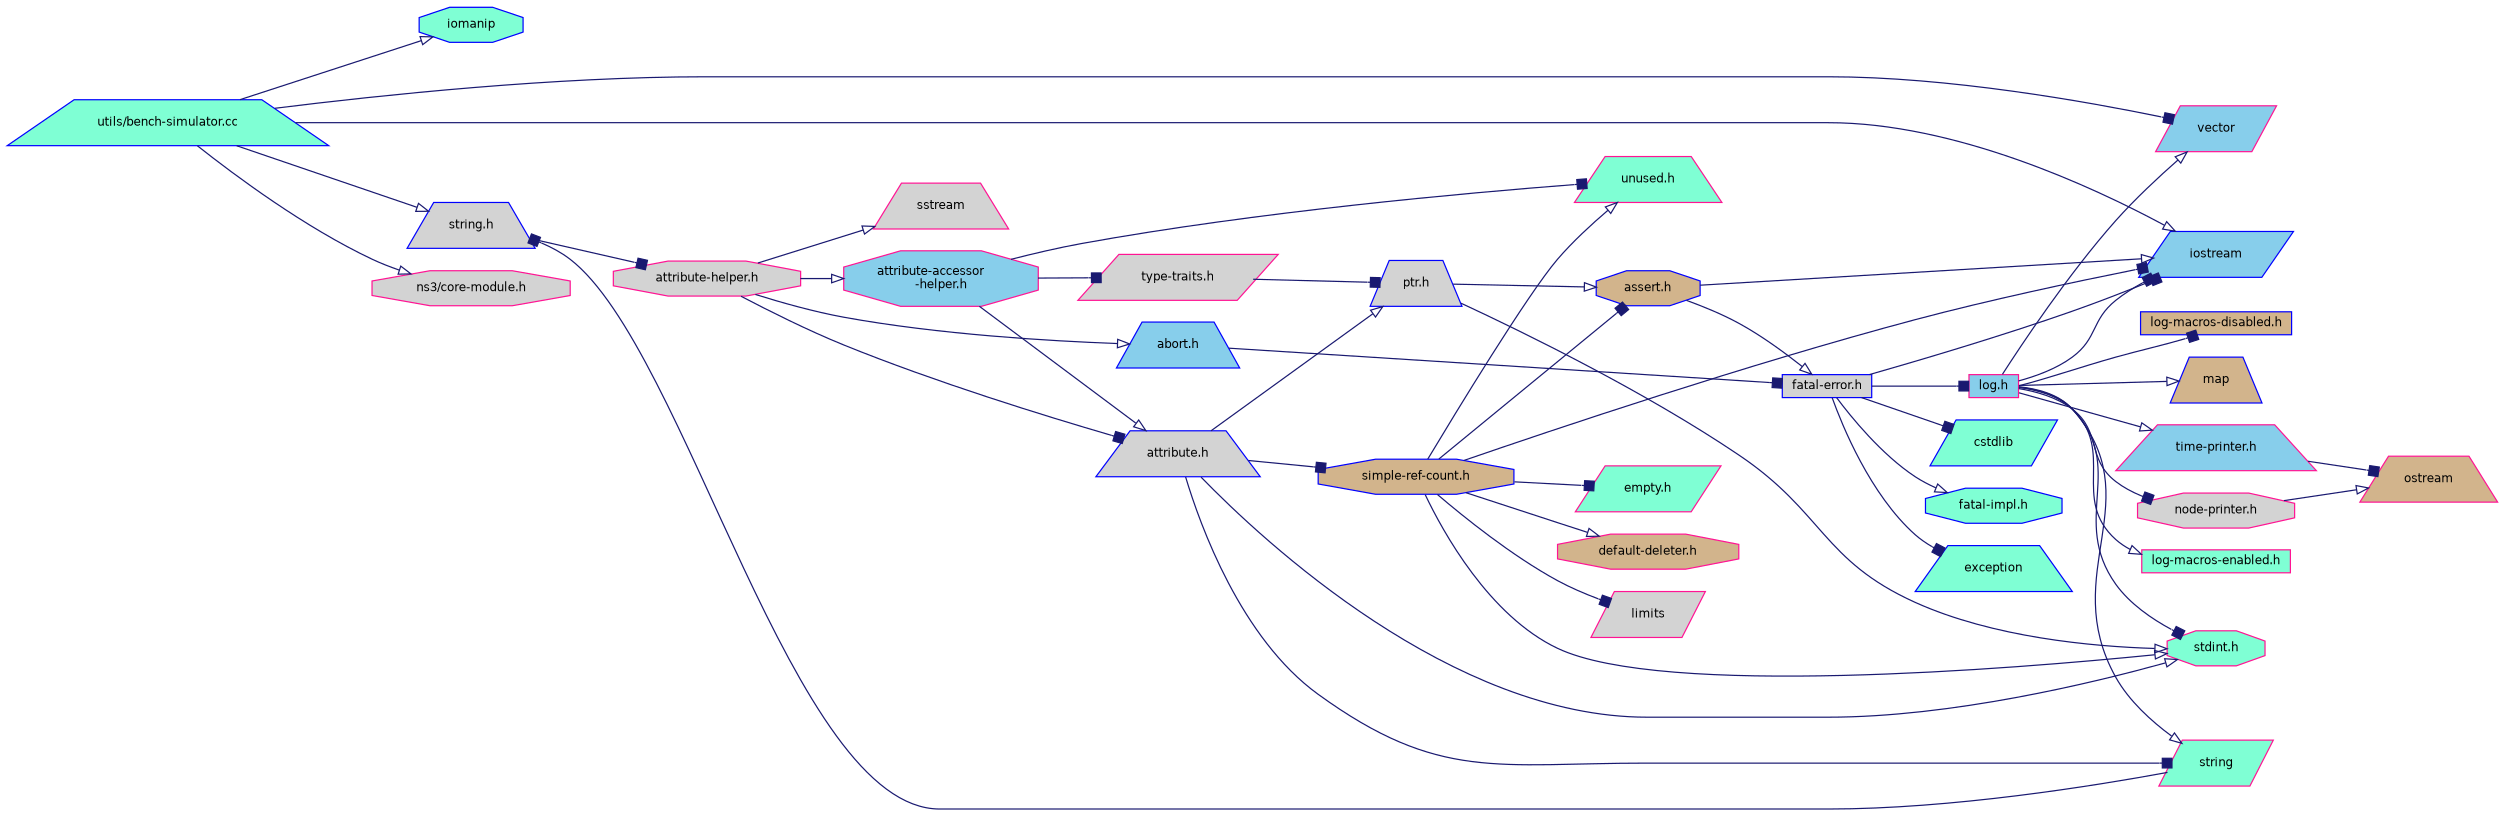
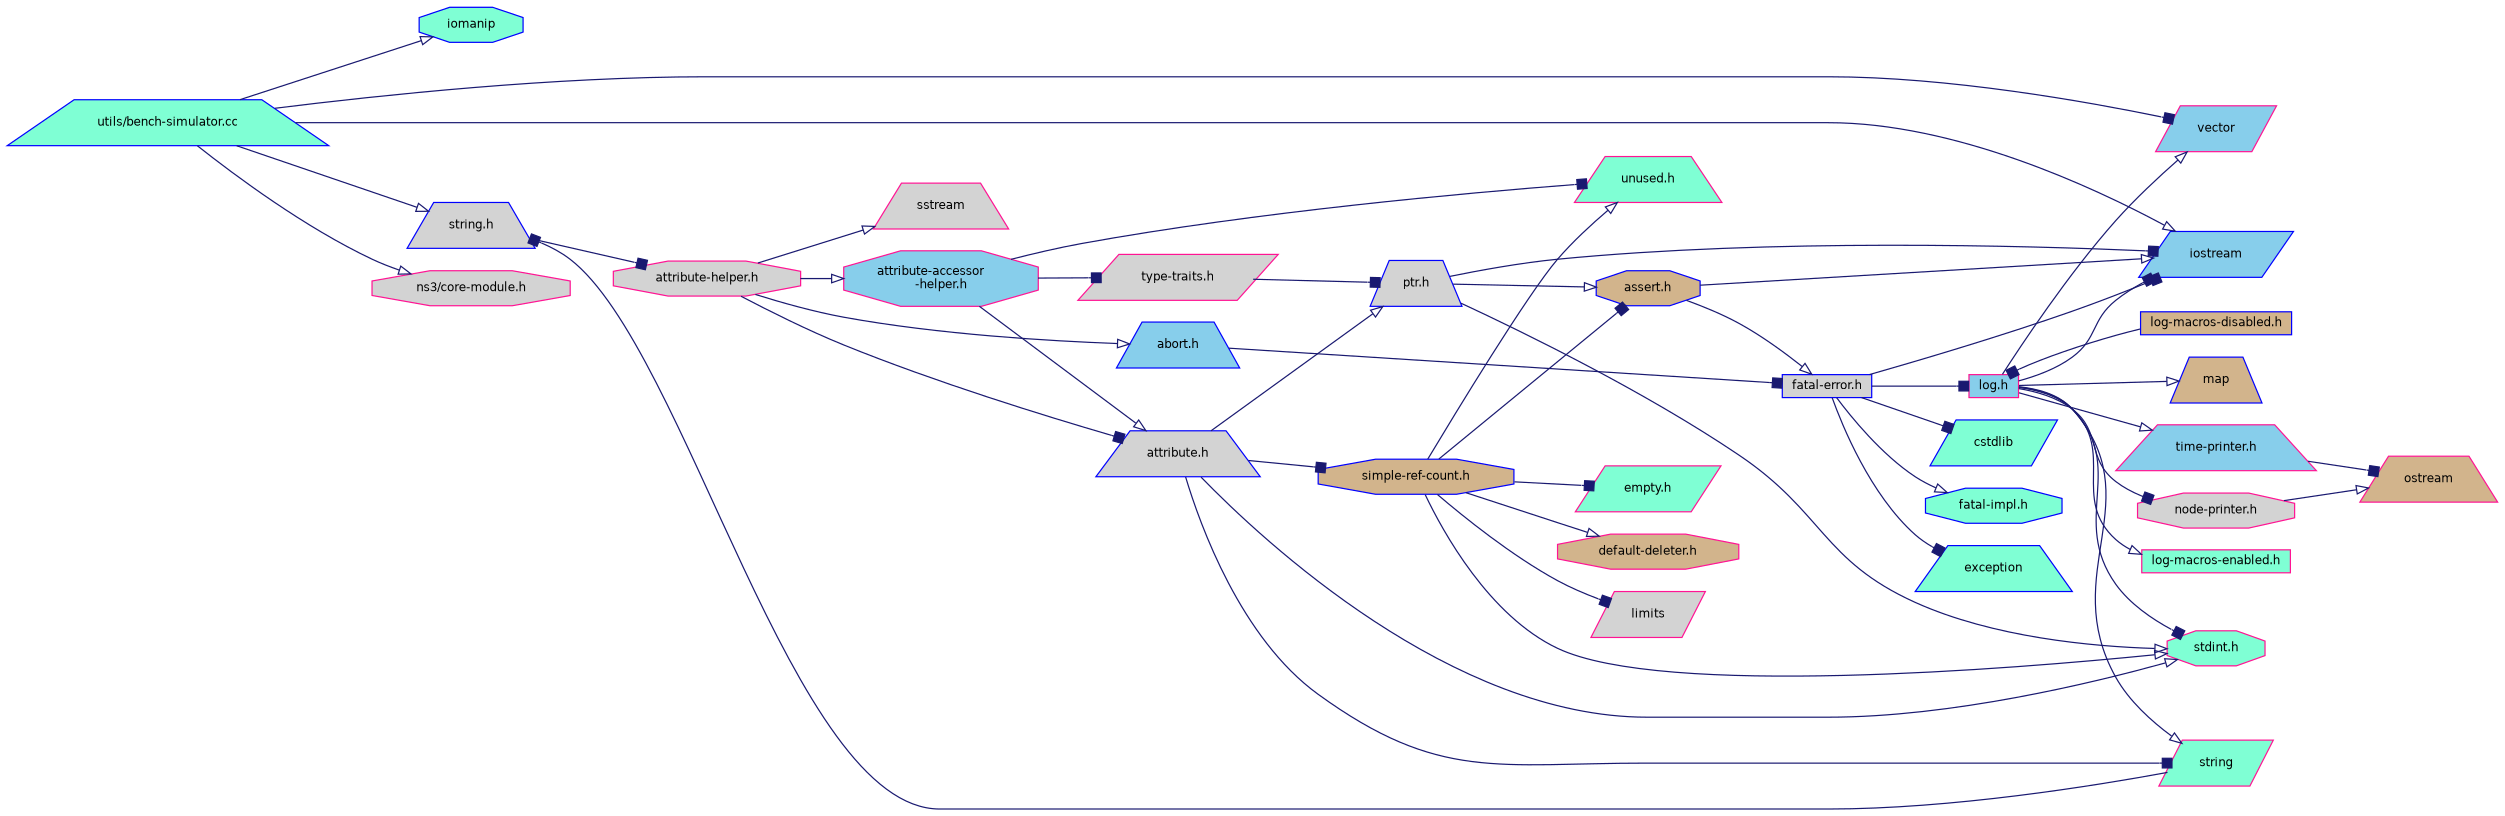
edge "simple-ref-count.h" -> "iostream": now "ptr.h" -> "iostream"
edge "log.h" -> "log-macros-disabled.h": reversed
